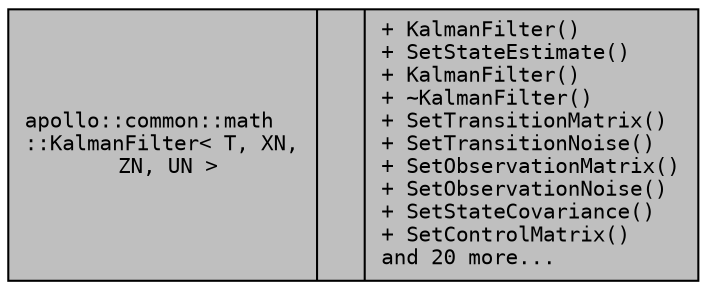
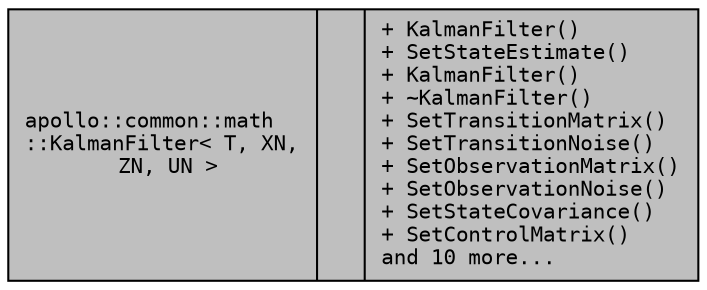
node "apollo::common::math": text "and 20 more..." -> "and 10 more..."
